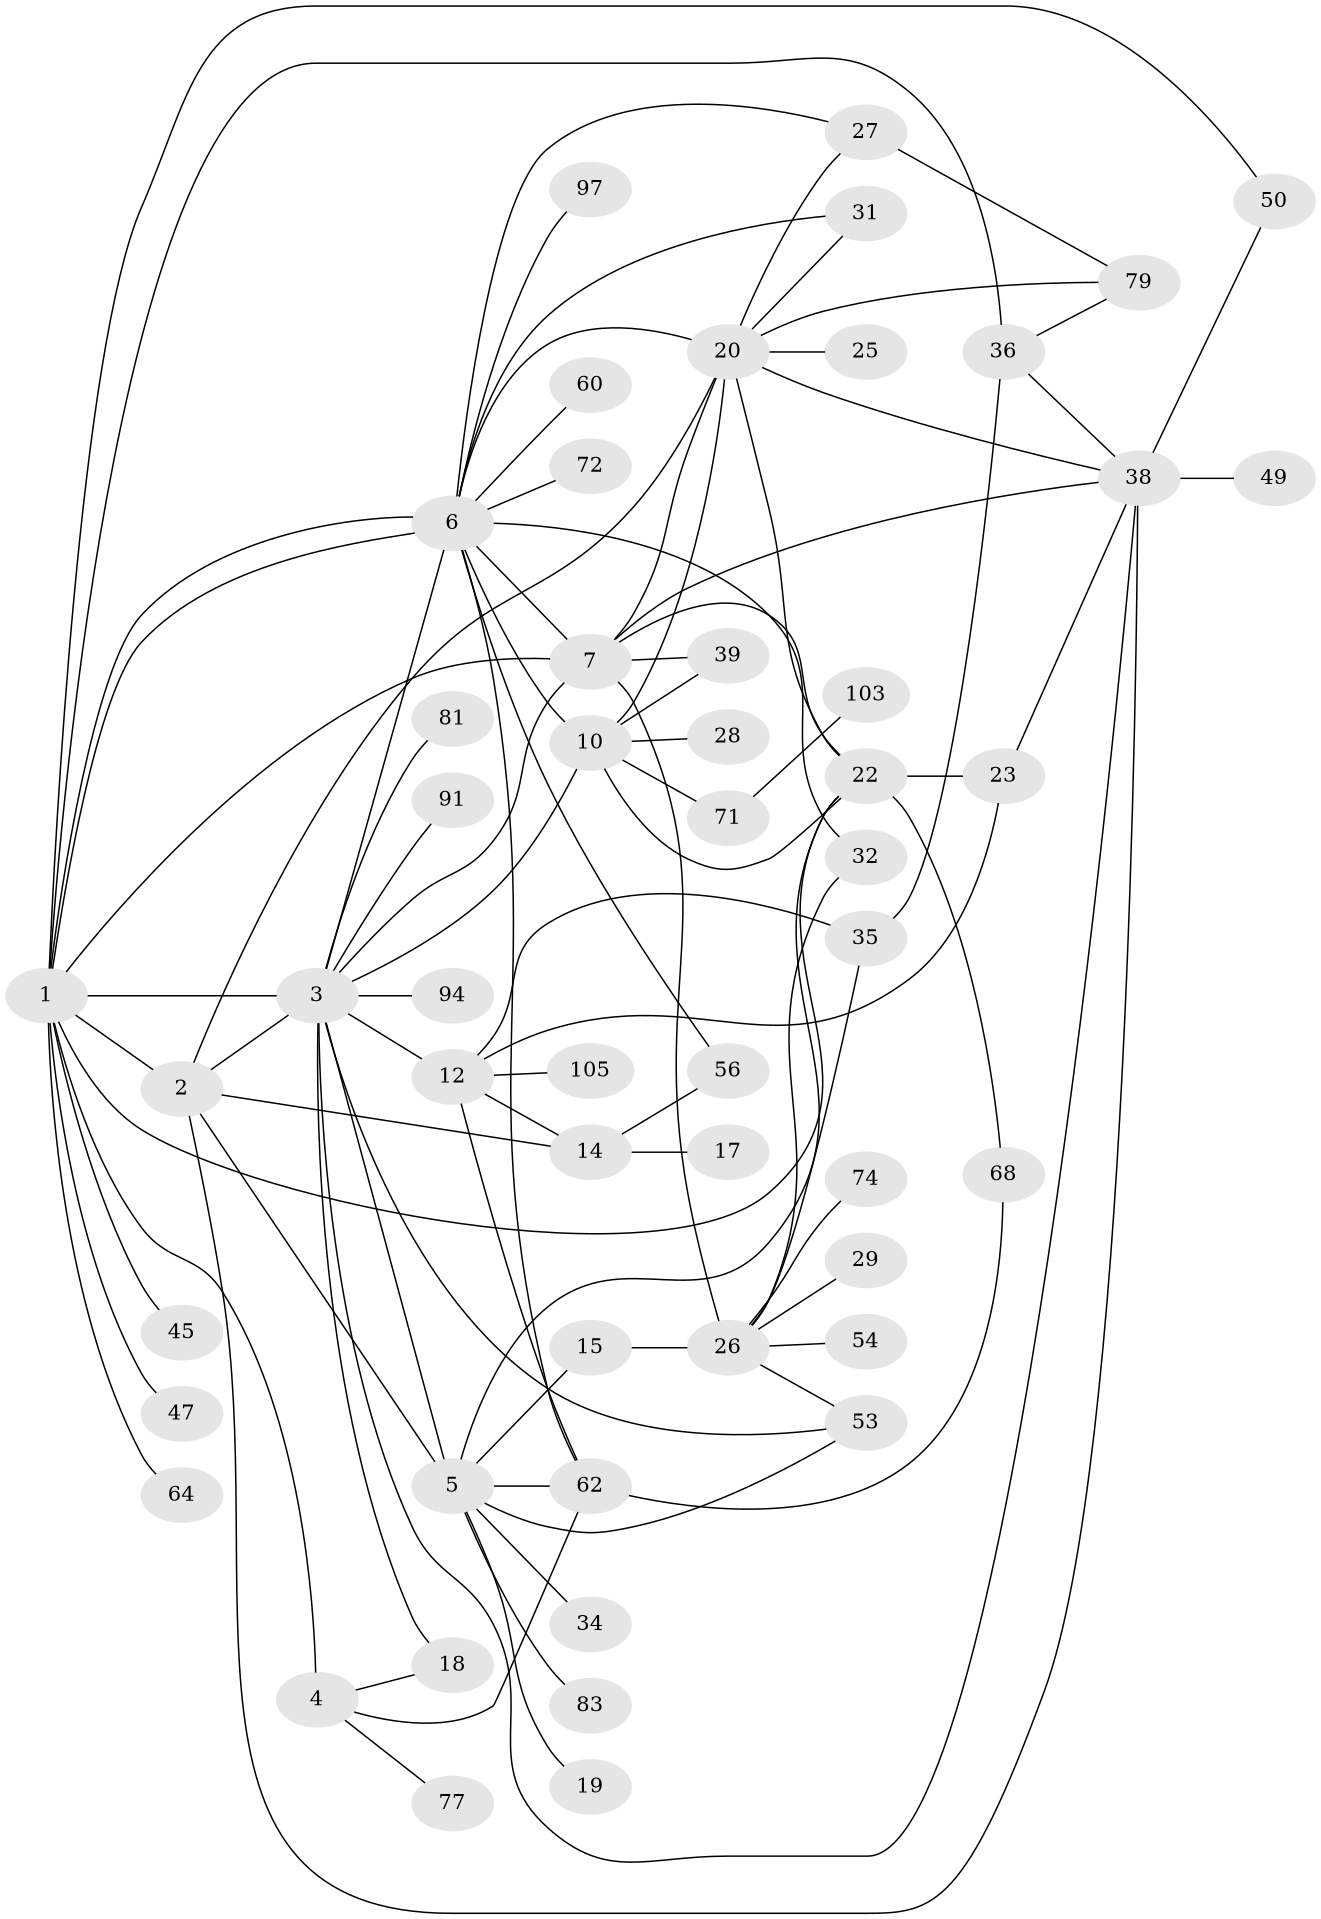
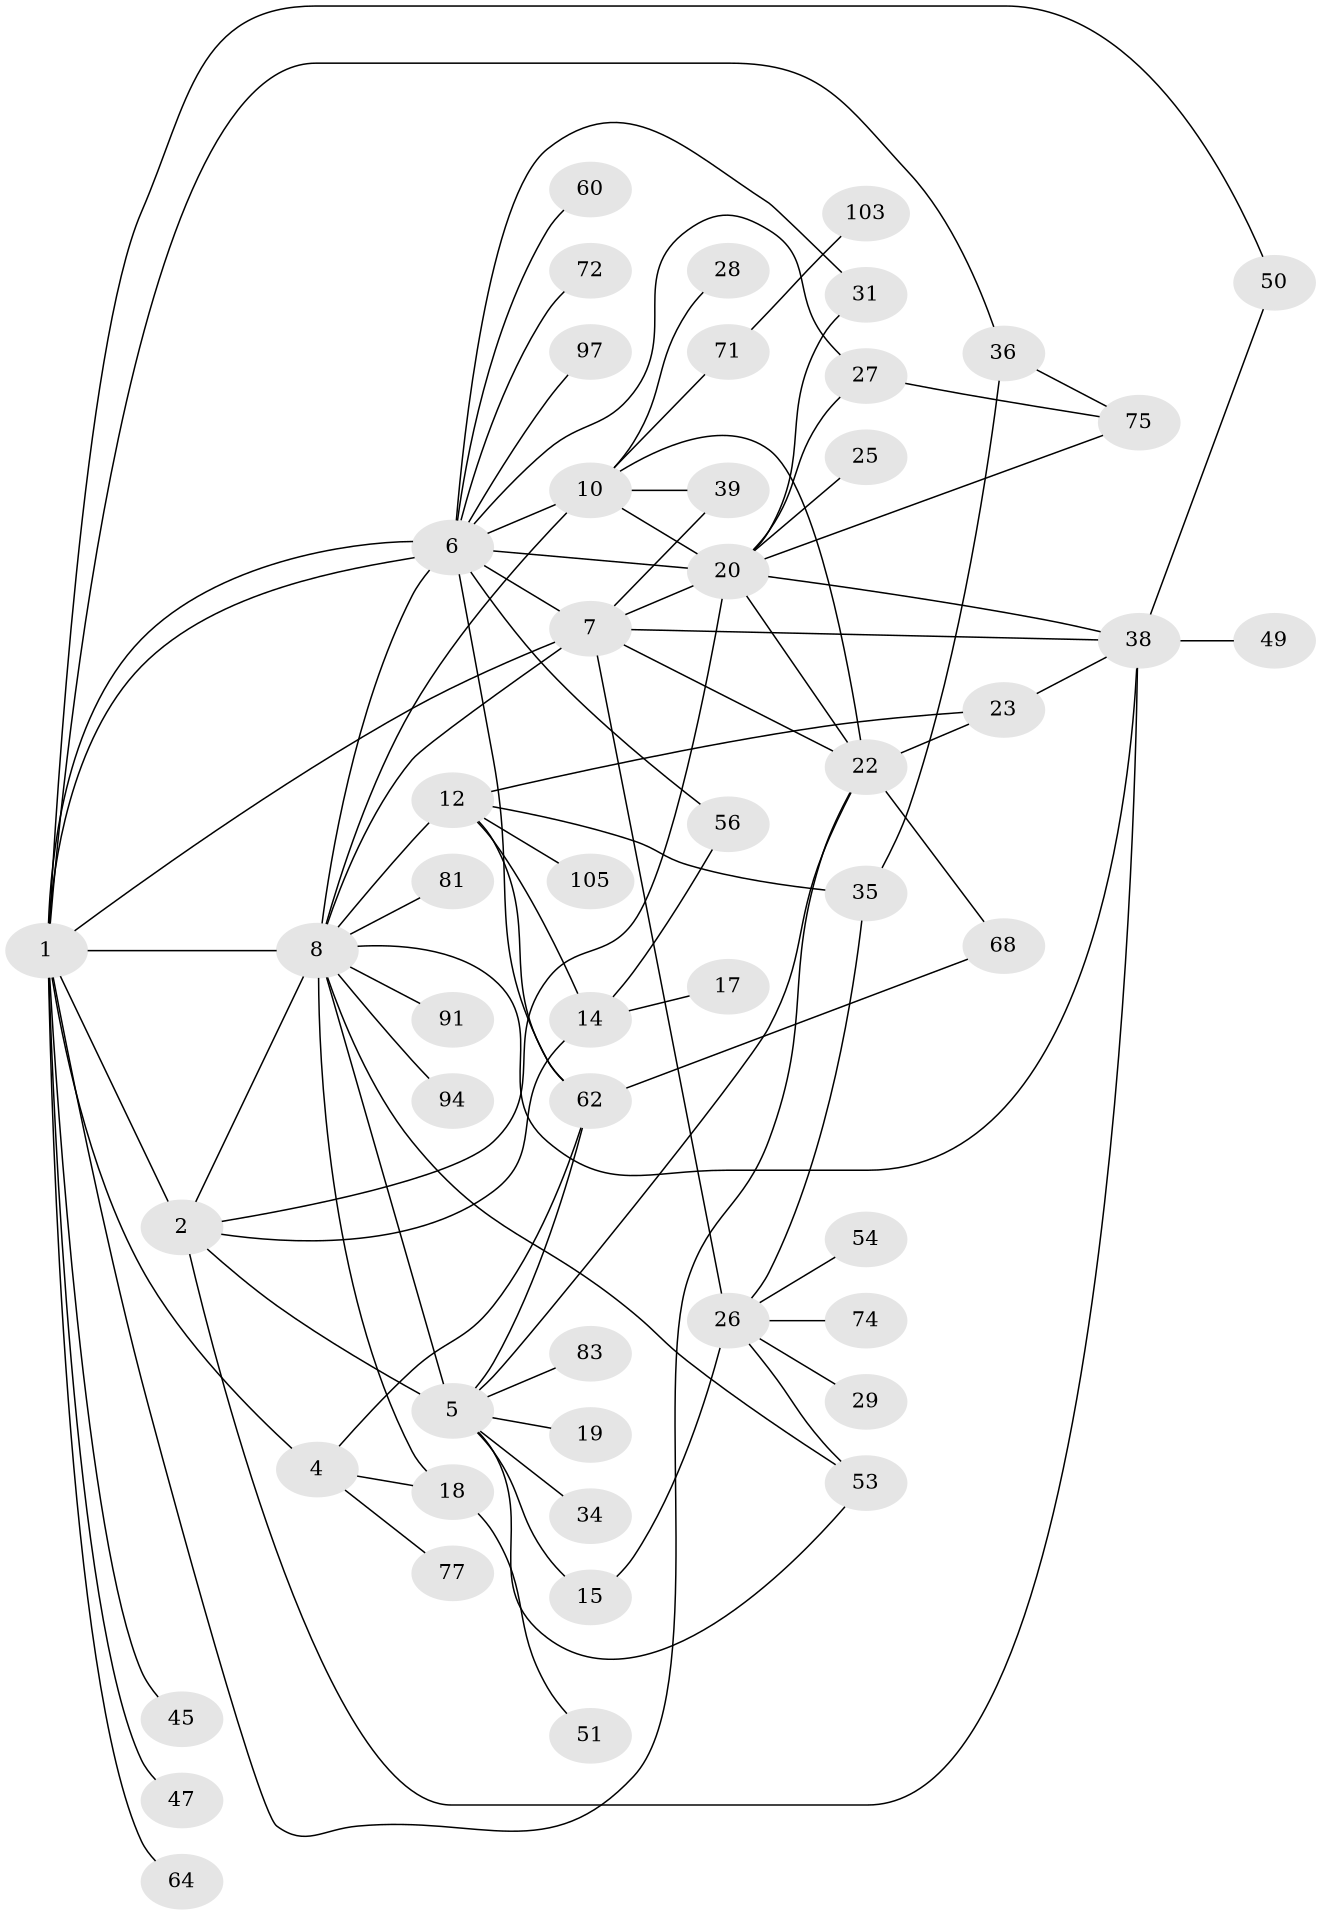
node "79": label "79" -> "75"
edge "36" -- "38": removed
node "32": removed
node "3": label "3" -> "8"
node "51": added
